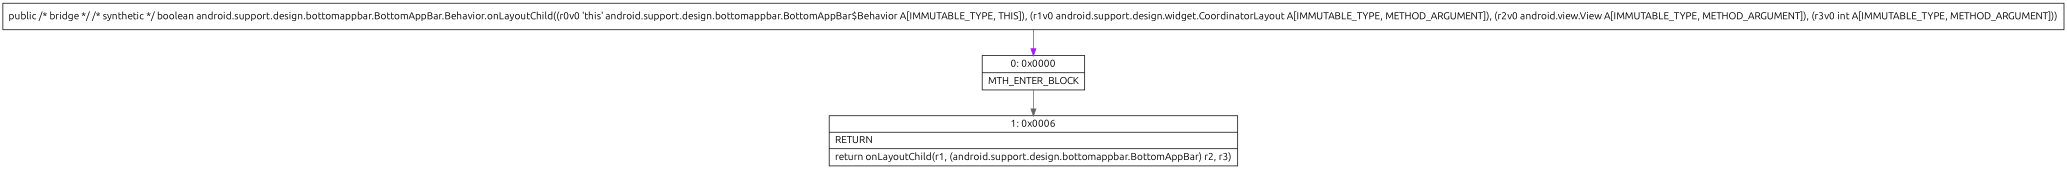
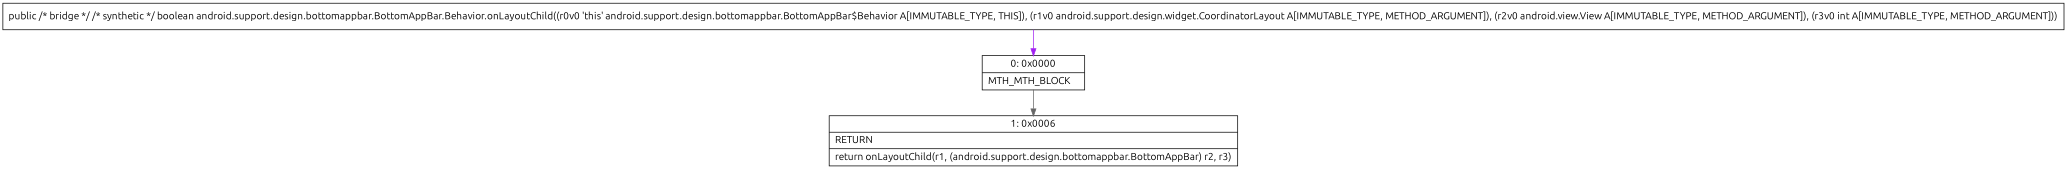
node "0: 0x0000": text "MTH_ENTER_BLOCK" -> "MTH_MTH_BLOCK"
